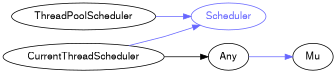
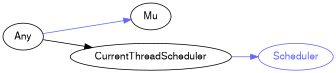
node "ThreadPoolScheduler": removed
edge "CurrentThreadScheduler" -> "Any": reversed
